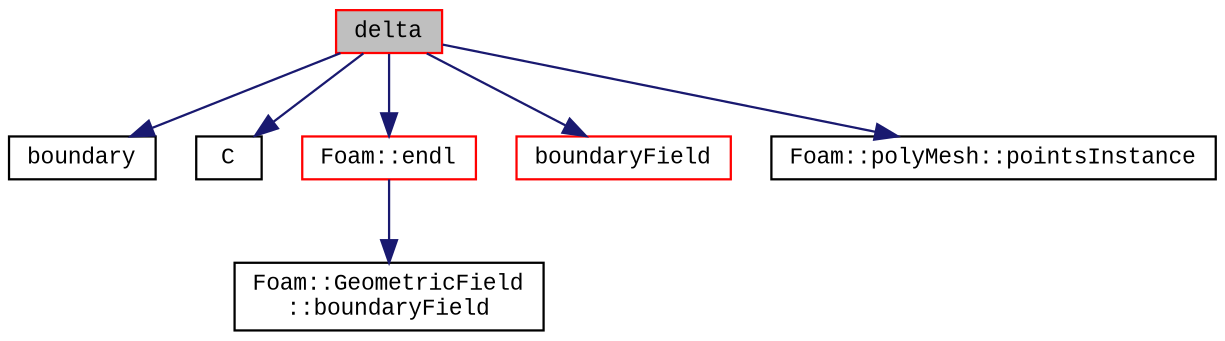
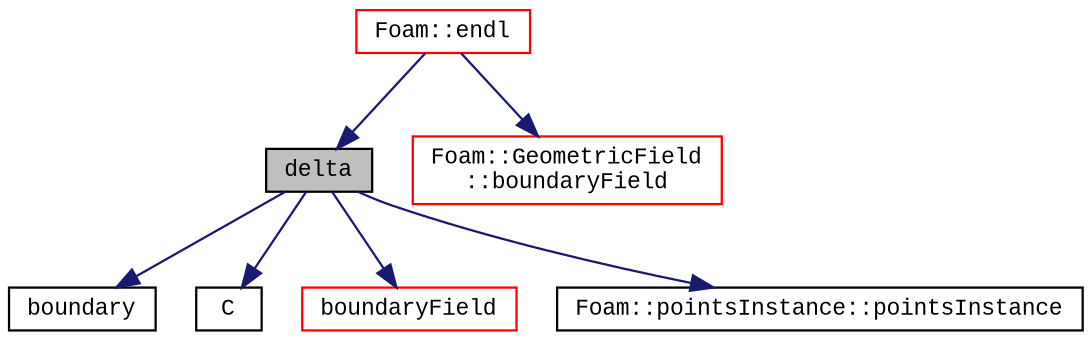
node "delta": color red -> black
edge "delta" -> "Foam::endl": reversed
node "Foam::polyMesh::pointsInstance": label "Foam::polyMesh::pointsInstance" -> "Foam::pointsInstance::pointsInstance"
node "Foam::GeometricField ::boundaryField": color black -> red
